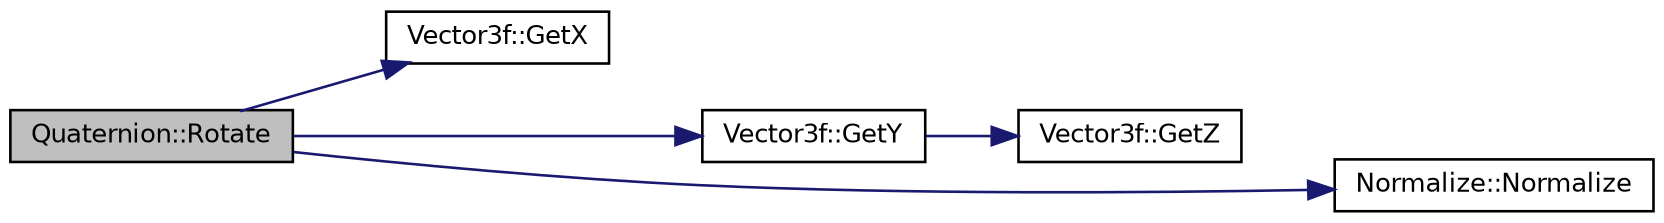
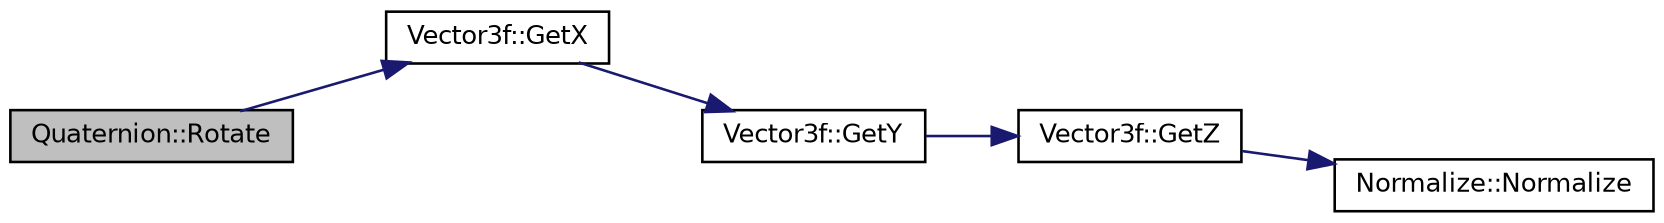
edge "Quaternion::Rotate" -> "Vector3f::GetY": now "Vector3f::GetX" -> "Vector3f::GetY"
edge "Quaternion::Rotate" -> "Normalize::Normalize": now "Vector3f::GetZ" -> "Normalize::Normalize"
